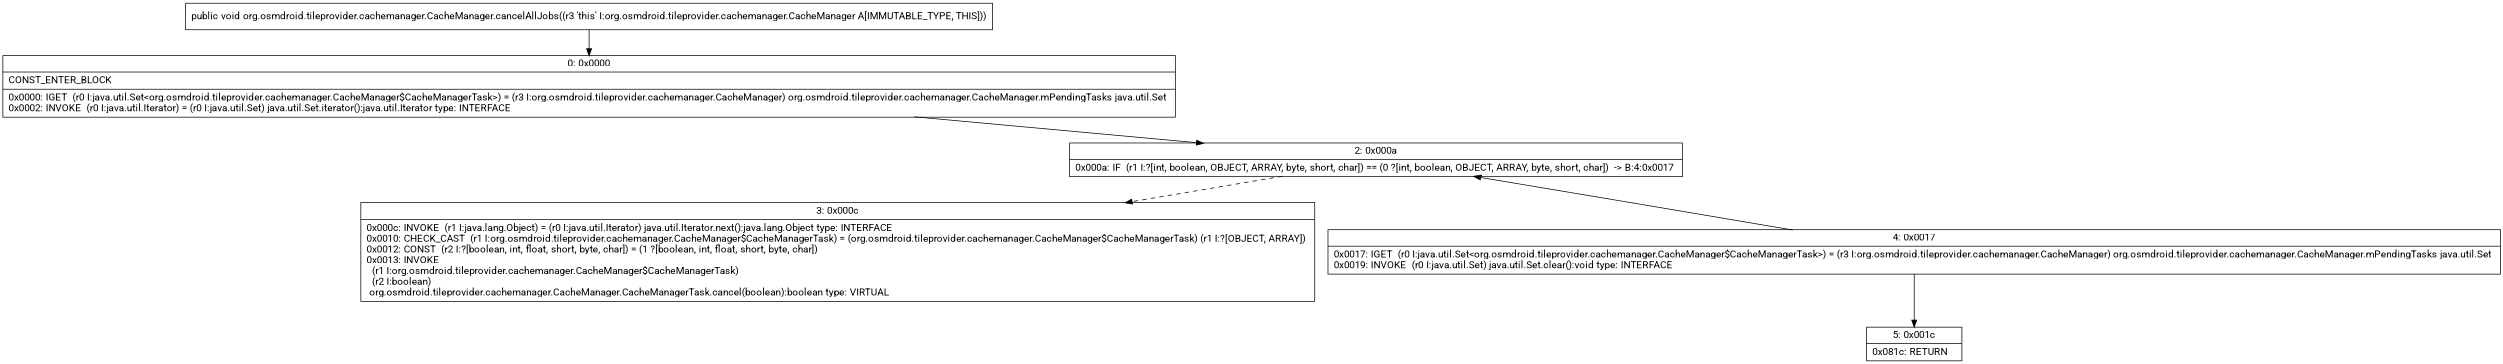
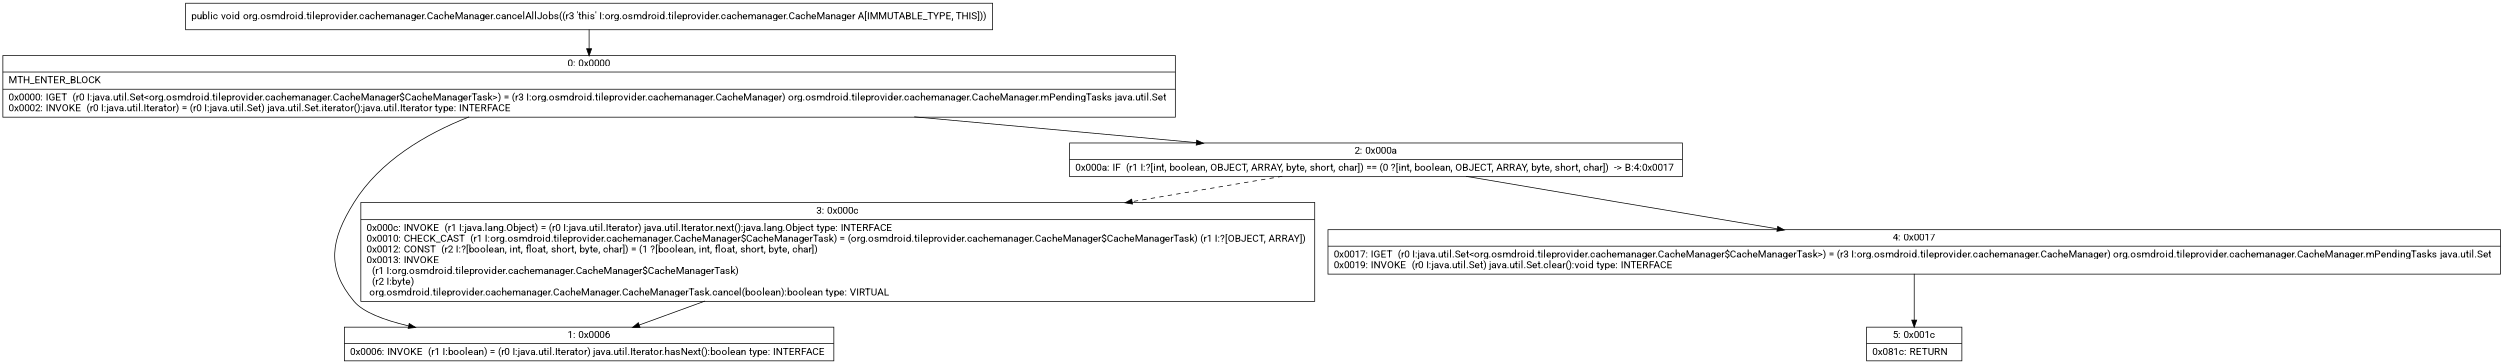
node "0: 0x0000": text "CONST_ENTER_BLOCK" -> "MTH_ENTER_BLOCK"
edge "4: 0x0017" -> "2: 0x000a": reversed
node "3: 0x000c": text "(r2 I:boolean)" -> "(r2 I:byte)"
node "1: 0x0006": added
